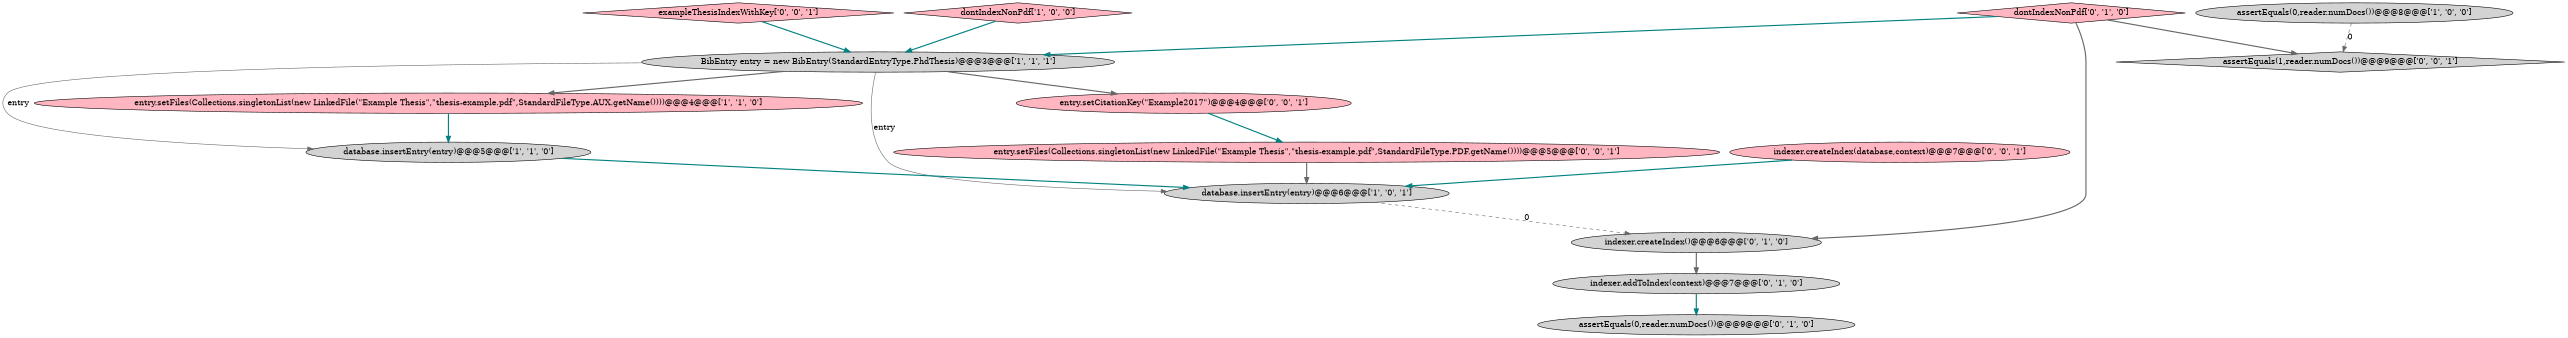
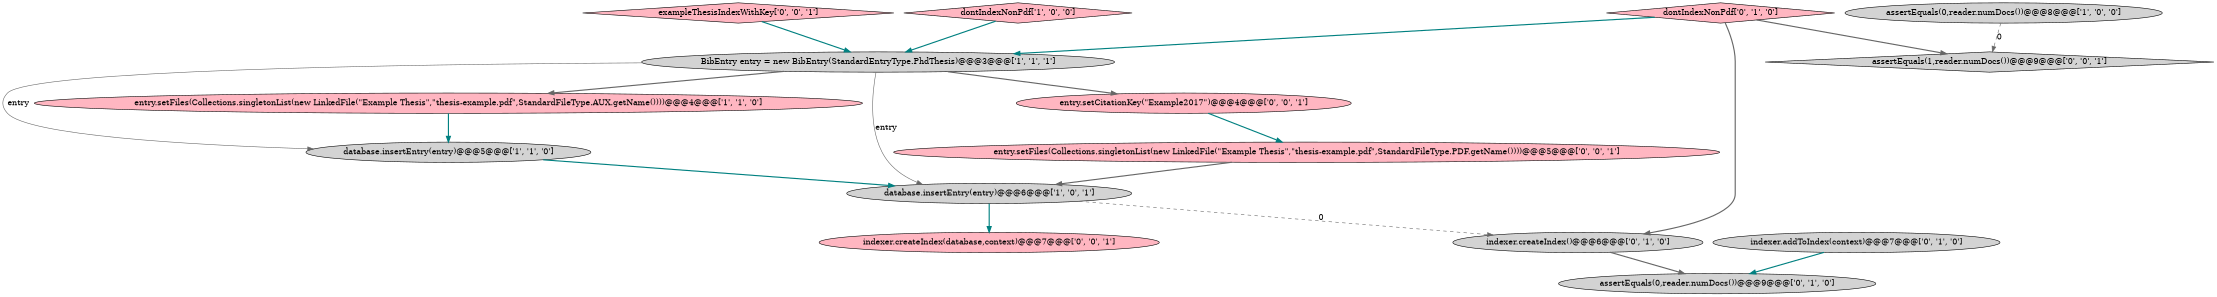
edge "indexer.createIndex(database,context)@@@7@@@['0', '0', '1']" -> "database.insertEntry(entry)@@@6@@@['1', '0', '1']": reversed
edge "indexer.createIndex()@@@6@@@['0', '1', '0']" -> "indexer.addToIndex(context)@@@7@@@['0', '1', '0']": now "indexer.createIndex()@@@6@@@['0', '1', '0']" -> "assertEquals(0,reader.numDocs())@@@9@@@['0', '1', '0']"
